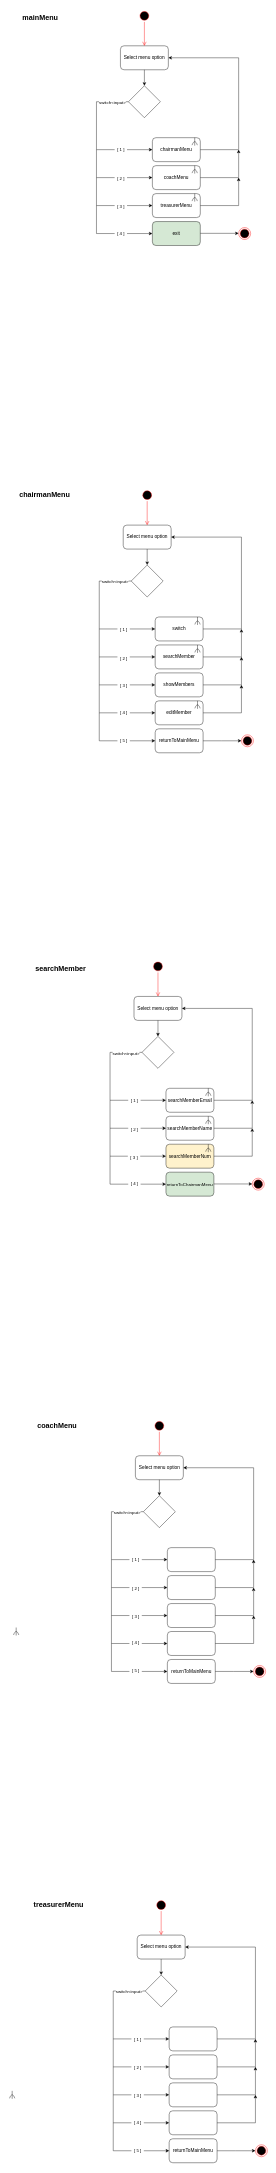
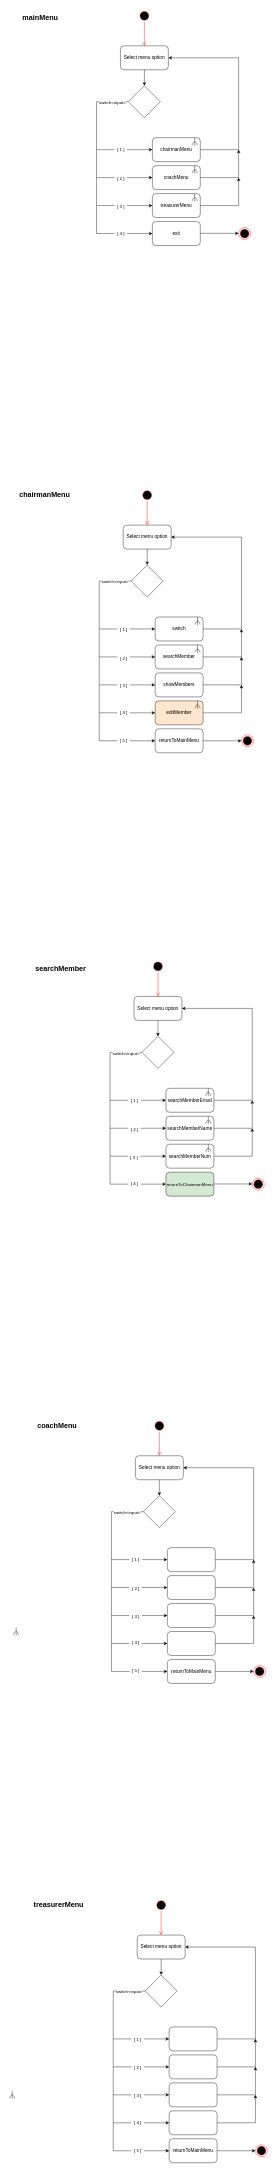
node "exit": fillcolor #d5e8d4 -> #ffffff
node "editMember": fillcolor #ffffff -> #ffe6cc
node "searchMemberNum": fillcolor #fff2cc -> #ffffff
